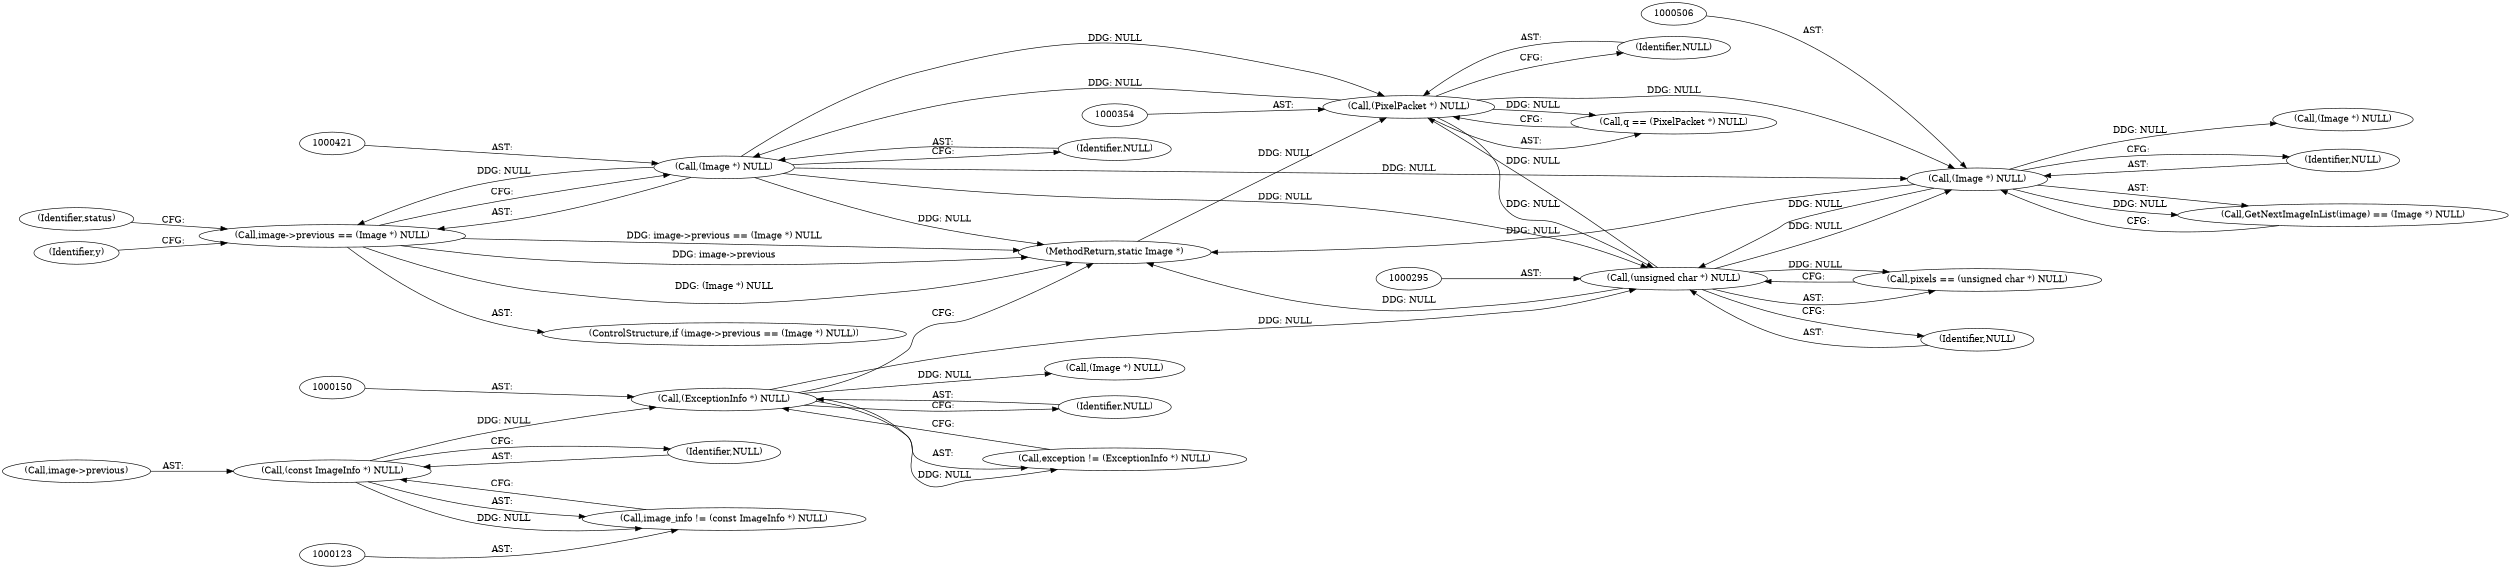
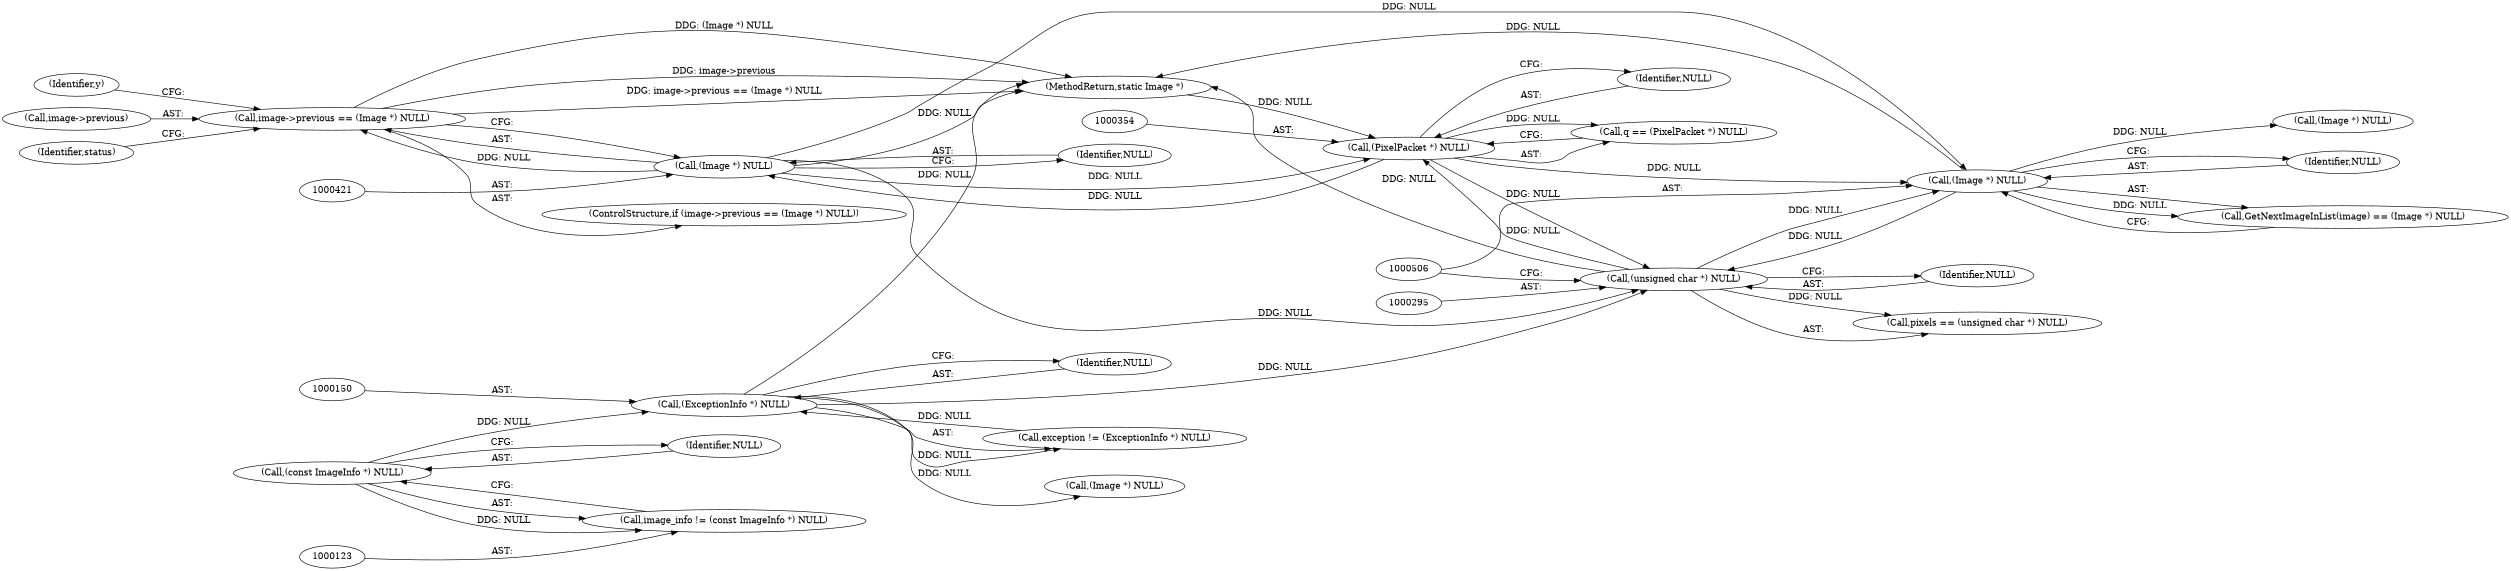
edge "(Call,pixels == (unsigned char *) NULL)" -> "(Call,(unsigned char *) NULL)": now "1000506" -> "(Call,(unsigned char *) NULL)"
edge "(Call,(ExceptionInfo *) NULL)" -> "(MethodReturn,static Image *)": label "CFG: " -> "DDG: NULL"
edge "(Call,exception != (ExceptionInfo *) NULL)" -> "(Call,(ExceptionInfo *) NULL)": label "CFG: " -> "DDG: NULL"
edge "(Call,image->previous)" -> "(Call,(const ImageInfo *) NULL)": now "(Call,image->previous)" -> "(Call,image->previous == (Image *) NULL)"
